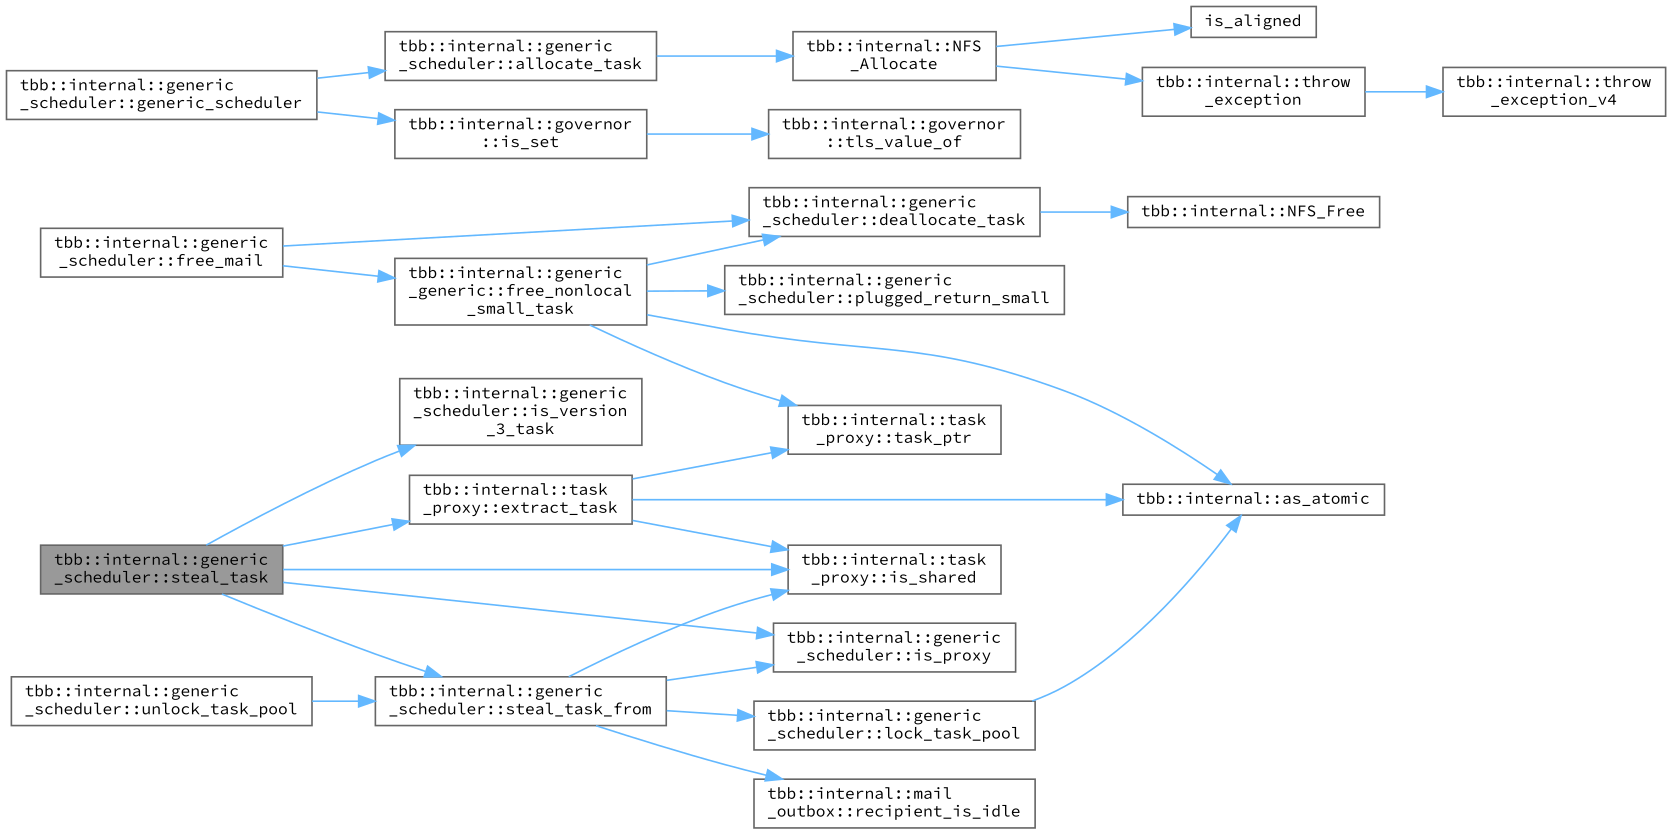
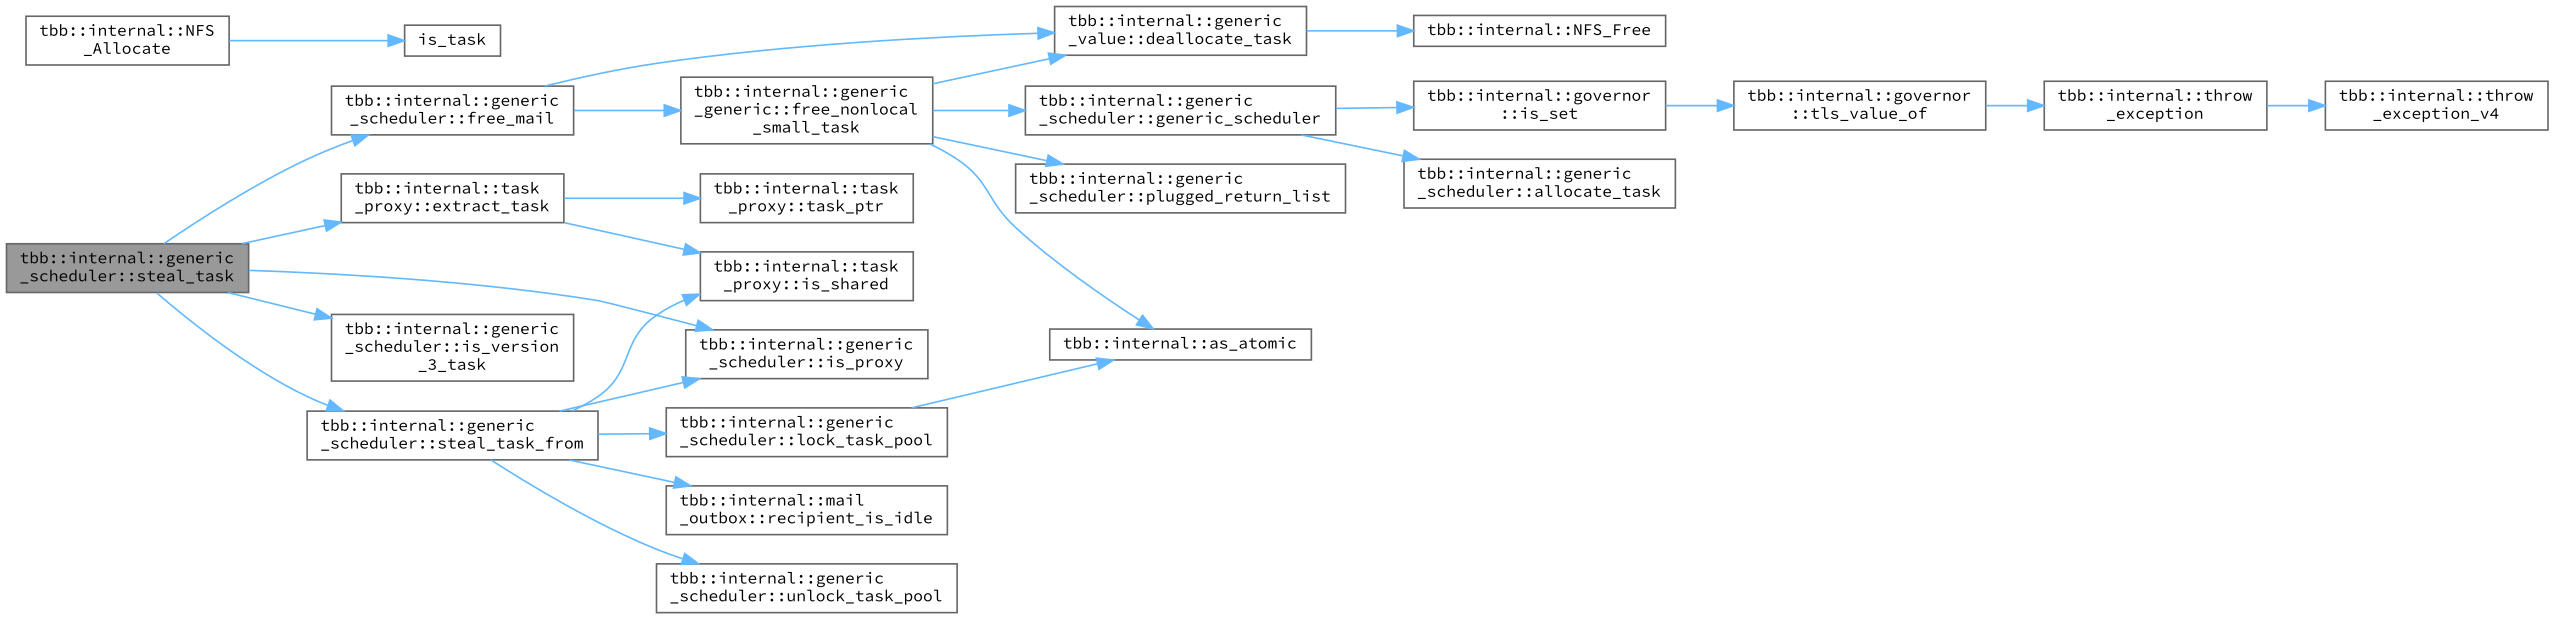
node "is_aligned": label "is_aligned" -> "is_task"
edge "tbb::internal::generic _scheduler::allocate_task" -> "tbb::internal::NFS _Allocate": removed
edge "tbb::internal::NFS _Allocate" -> "tbb::internal::throw _exception": now "tbb::internal::governor ::tls_value_of" -> "tbb::internal::throw _exception"
node "tbb::internal::generic _scheduler::deallocate_task": label "tbb::internal::generic _scheduler::deallocate_task" -> "tbb::internal::generic _value::deallocate_task"
node "tbb::internal::generic _scheduler::plugged_return_small": label "tbb::internal::generic _scheduler::plugged_return_small" -> "tbb::internal::generic _scheduler::plugged_return_list"
edge "tbb::internal::generic _generic::free_nonlocal _small_task" -> "tbb::internal::task _proxy::task_ptr": now "tbb::internal::generic _generic::free_nonlocal _small_task" -> "tbb::internal::generic _scheduler::generic_scheduler"
edge "tbb::internal::task _proxy::extract_task" -> "tbb::internal::as_atomic": removed
edge "tbb::internal::generic _scheduler::steal_task" -> "tbb::internal::task _proxy::is_shared": now "tbb::internal::generic _scheduler::steal_task" -> "tbb::internal::generic _scheduler::free_mail"
edge "tbb::internal::generic _scheduler::unlock_task_pool" -> "tbb::internal::generic _scheduler::steal_task_from": reversed
